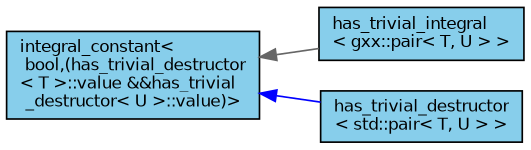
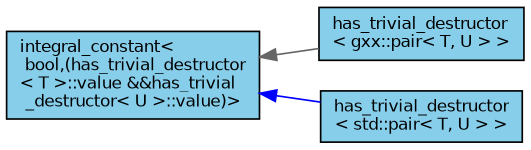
node "has_trivial_integral < gxx::pair< T, U > >": label "has_trivial_integral < gxx::pair< T, U > >" -> "has_trivial_destructor < gxx::pair< T, U > >"
